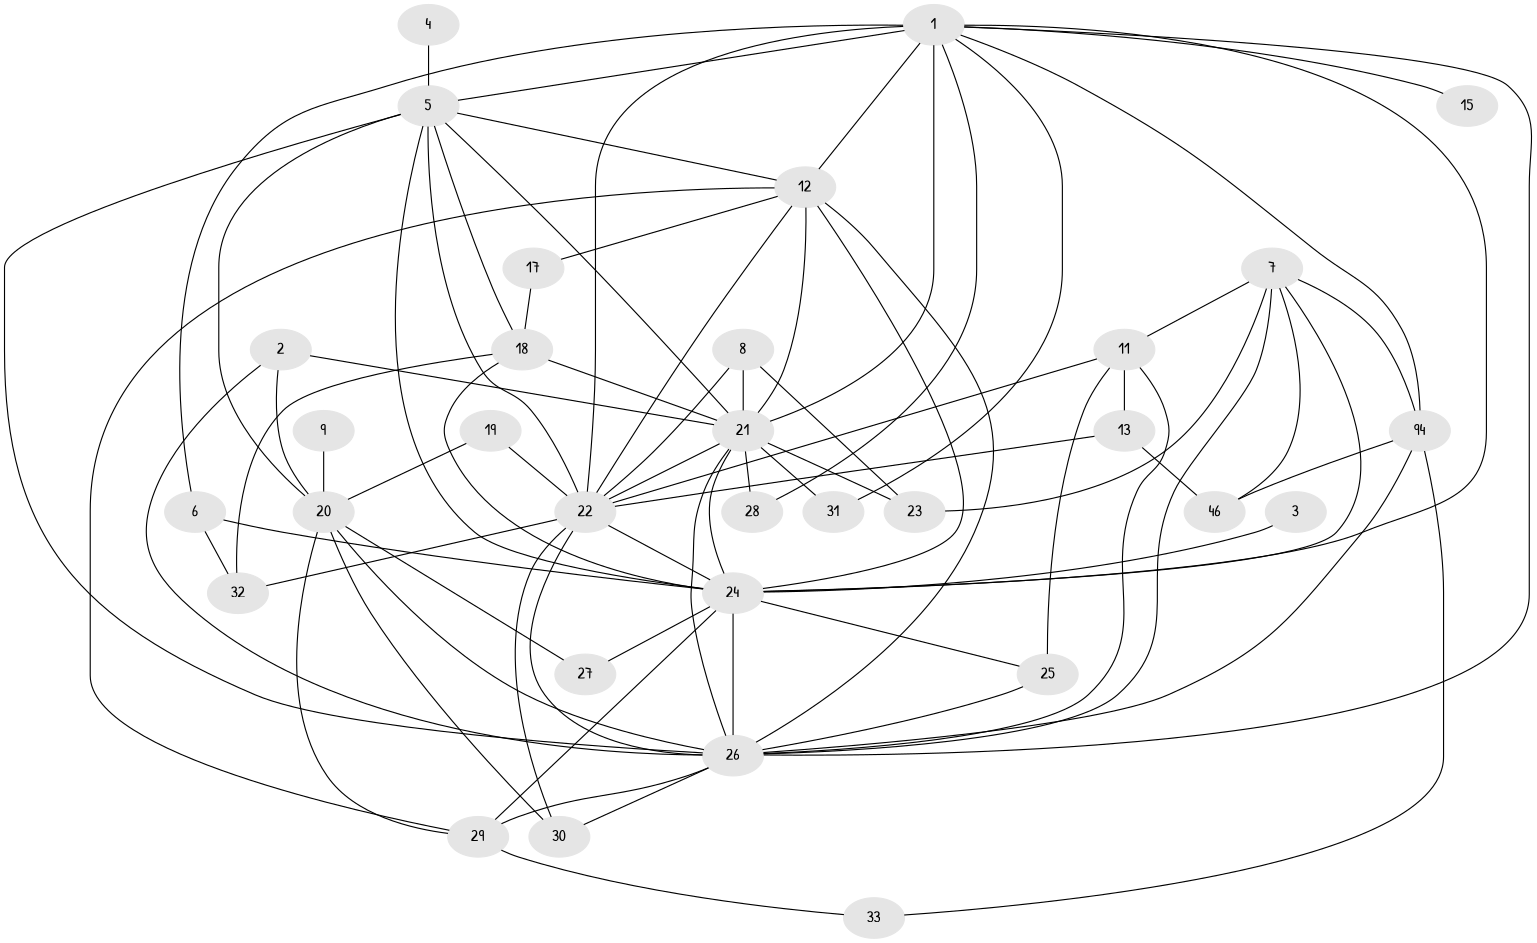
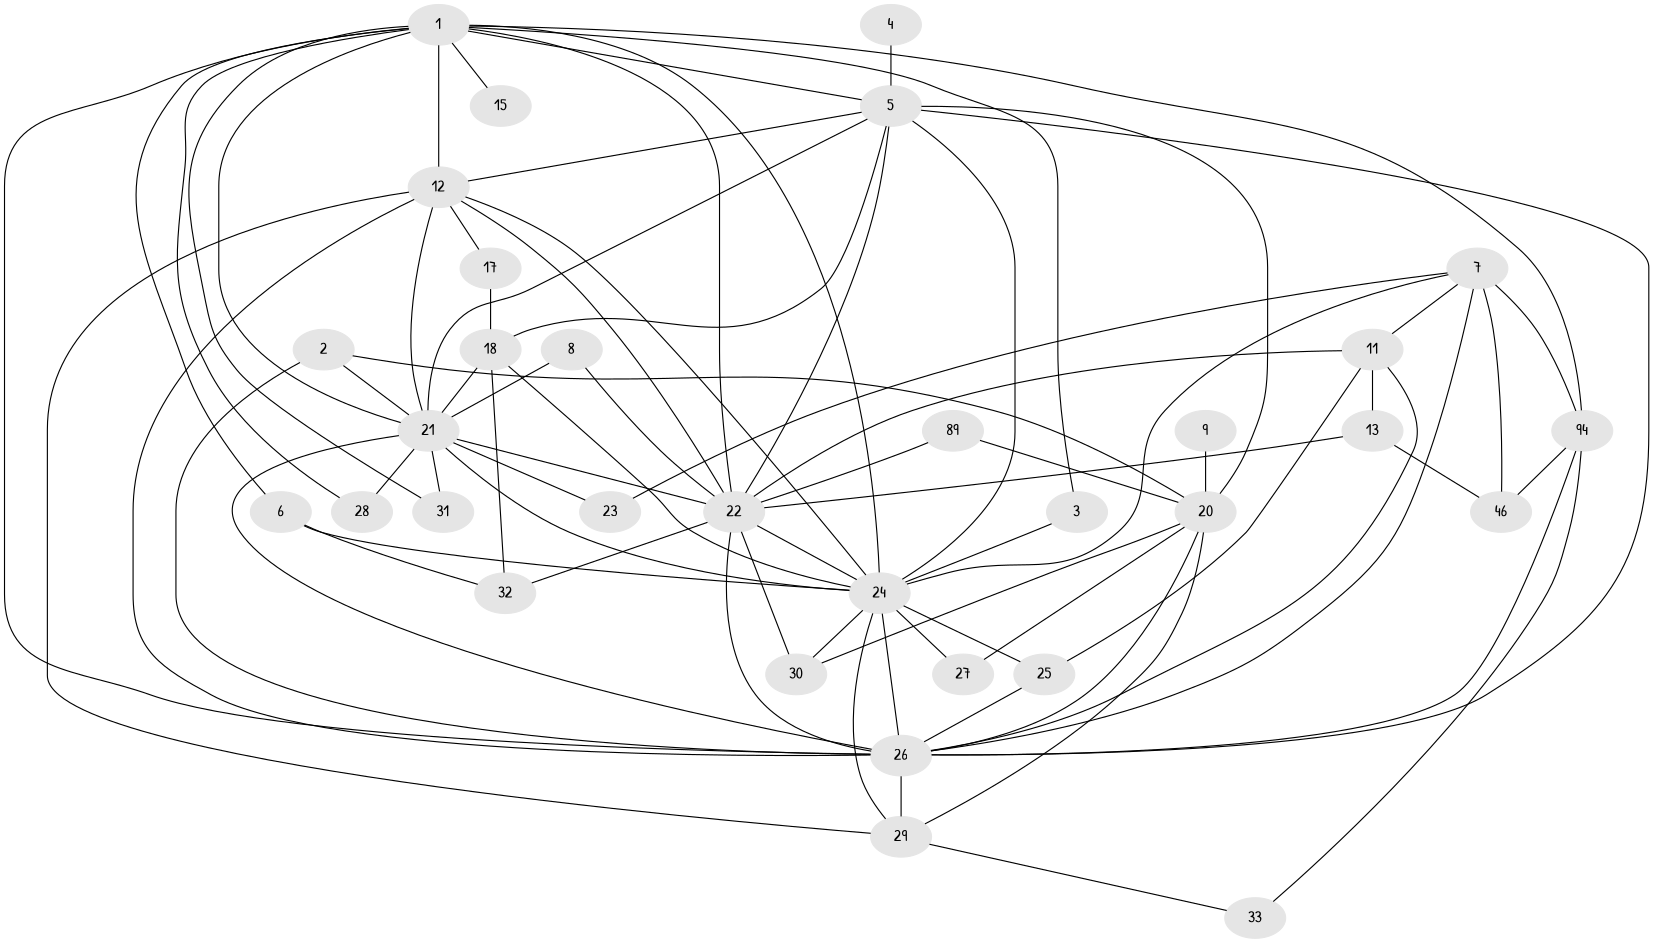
edge "1" -- "3": added
node "19": label "19" -> "89"
edge "8" -- "23": removed
edge "26" -- "30": now "24" -- "30"
